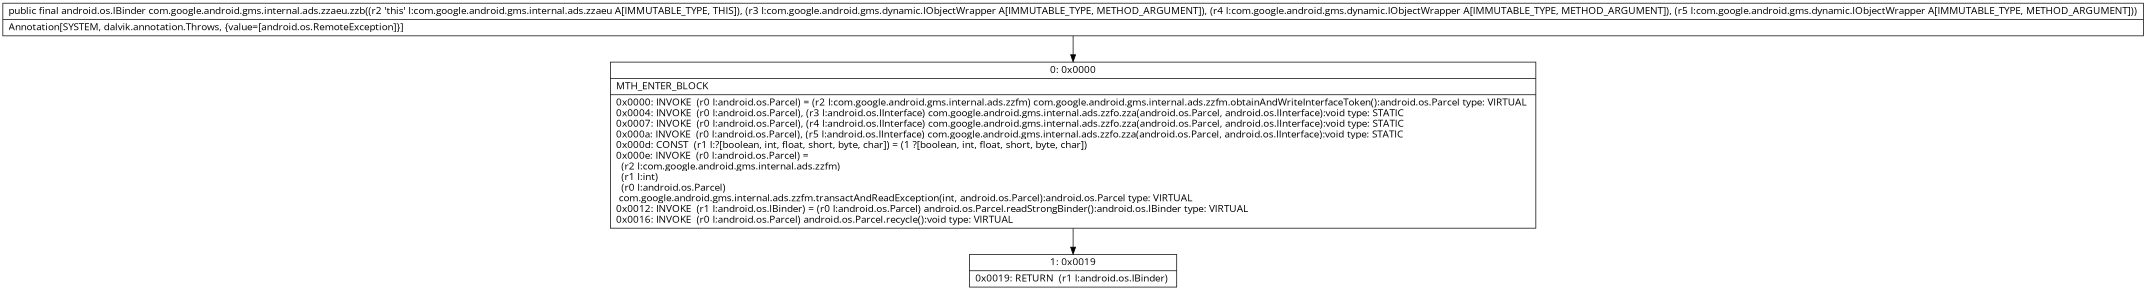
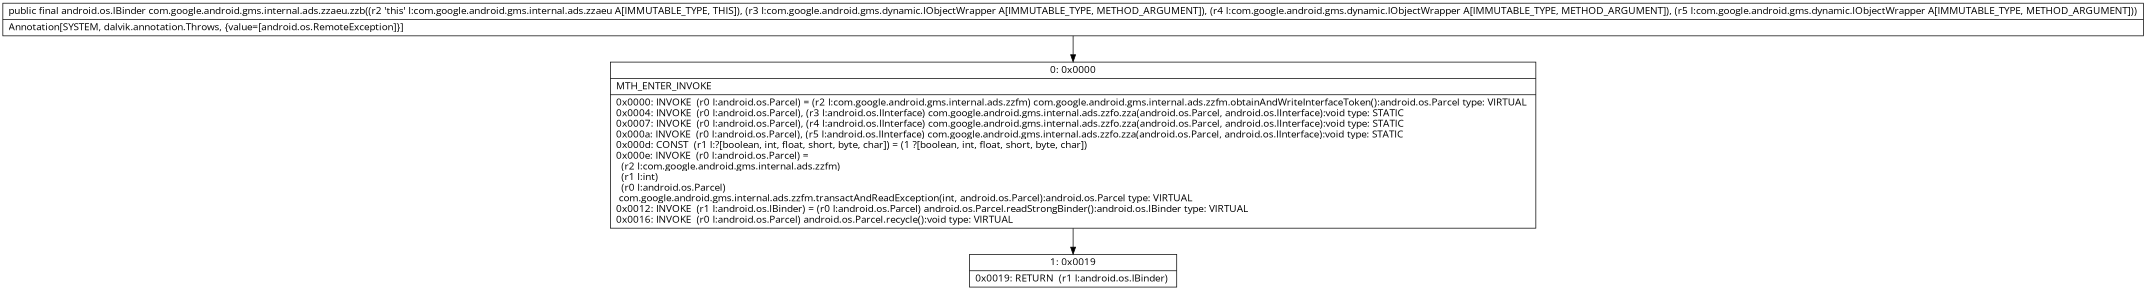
node "0: 0x0000": text "MTH_ENTER_BLOCK" -> "MTH_ENTER_INVOKE"
